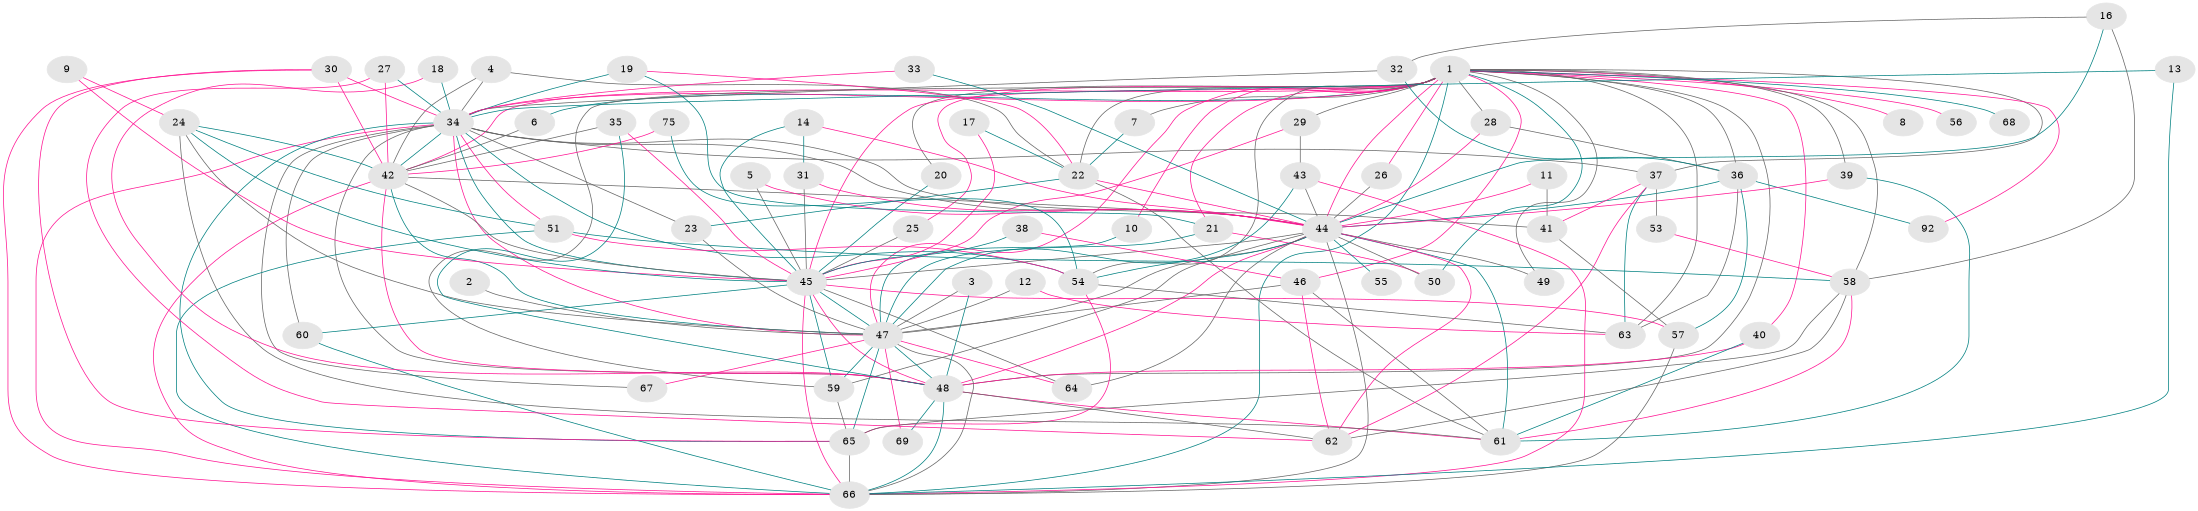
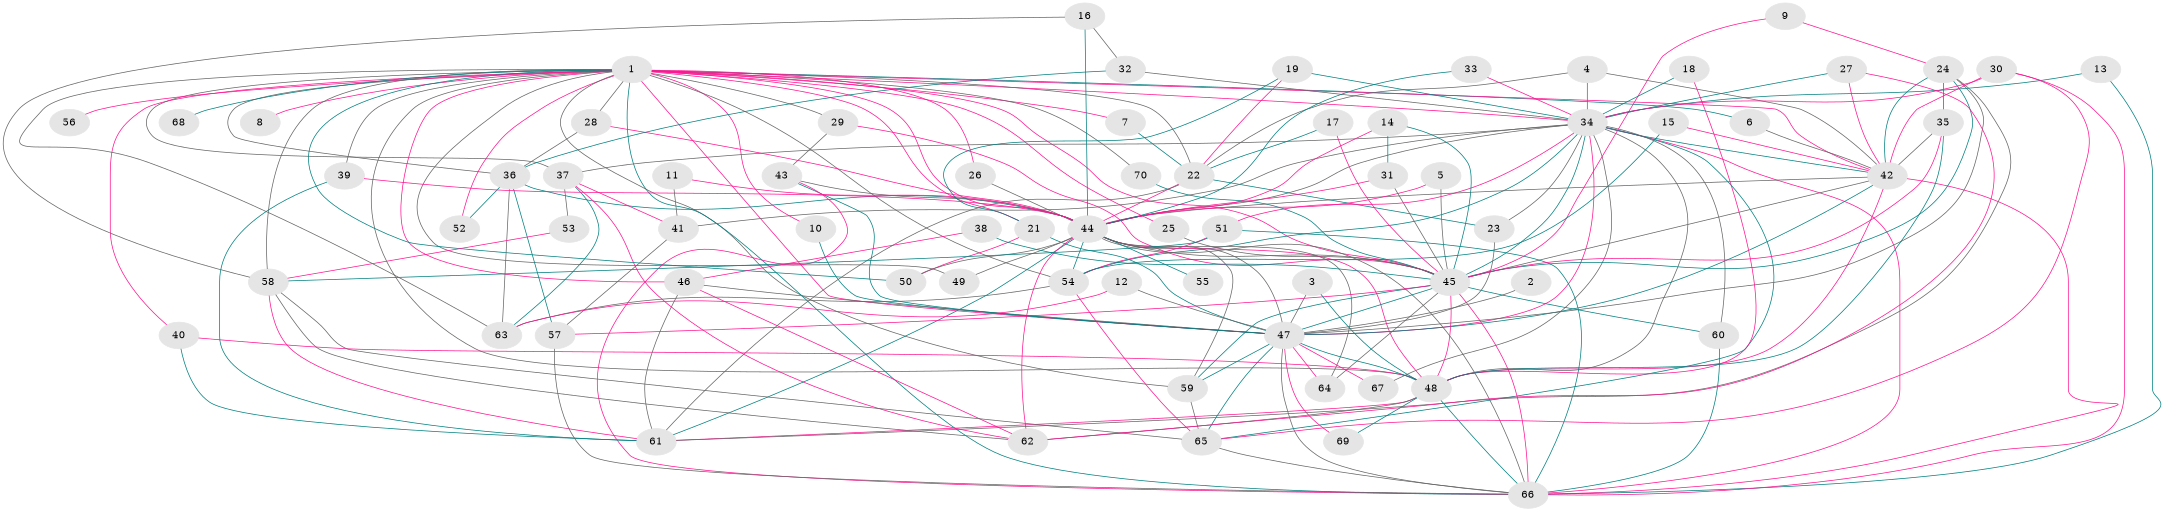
edge "1" -- "7": color gray40 -> deeppink
node "75": label "75" -> "15"
node "20": label "20" -> "70"
edge "24" -- "51": now "24" -- "35"
node "92": label "92" -> "52"
